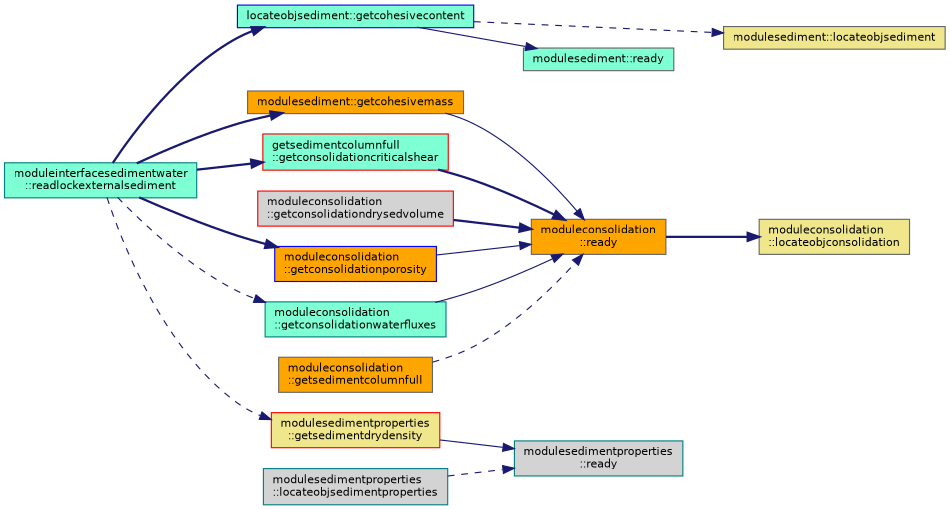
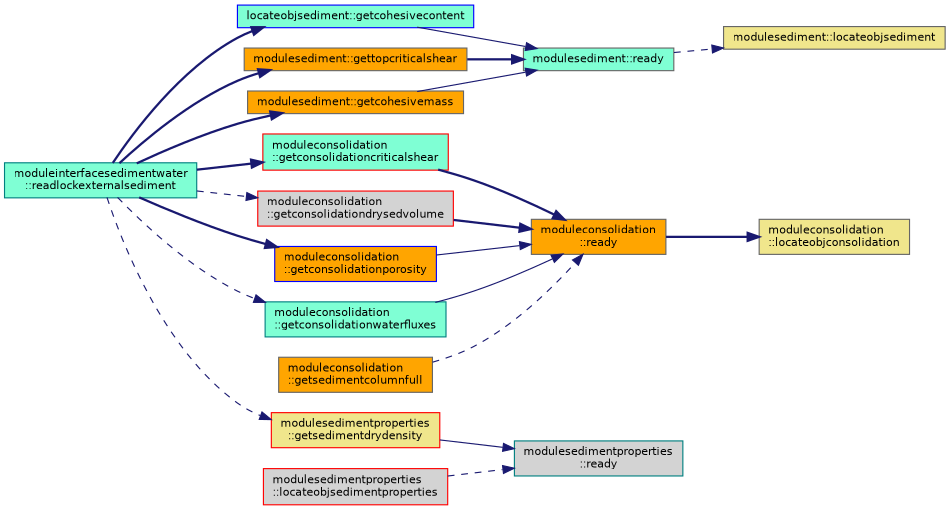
edge "locateobjsediment::getcohesivecontent" -> "modulesediment::locateobjsediment": now "modulesediment::ready" -> "modulesediment::locateobjsediment"
node "modulesediment::gettopcriticalshear": added
node "getsedimentcolumnfull ::getconsolidationcriticalshear": label "getsedimentcolumnfull ::getconsolidationcriticalshear" -> "moduleconsolidation ::getconsolidationcriticalshear"
edge "modulesediment::getcohesivemass" -> "moduleconsolidation ::ready": now "modulesediment::getcohesivemass" -> "modulesediment::ready"
edge "moduleinterfacesedimentwater ::readlockexternalsediment" -> "moduleconsolidation ::getconsolidationdrysedvolume": added
node "modulesedimentproperties ::locateobjsedimentproperties": color teal -> red
